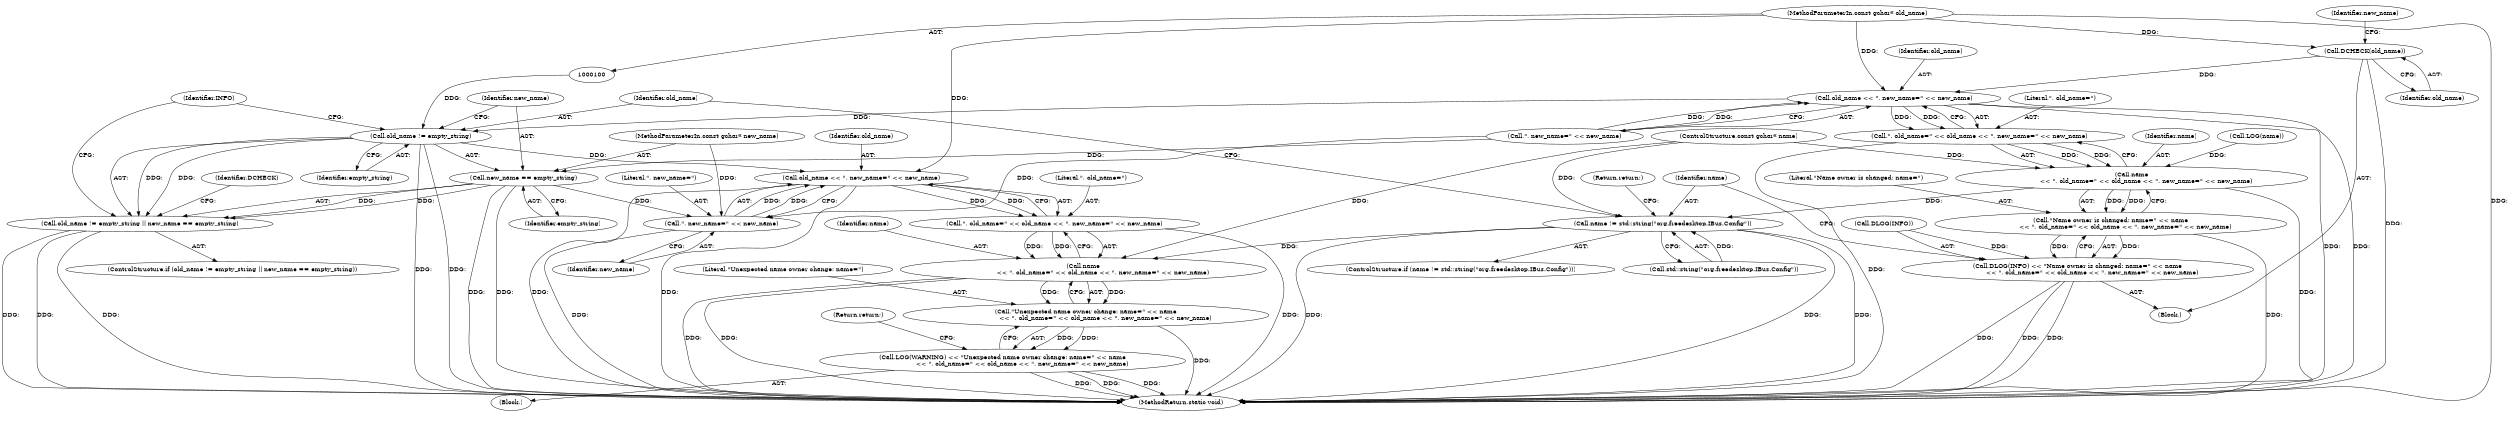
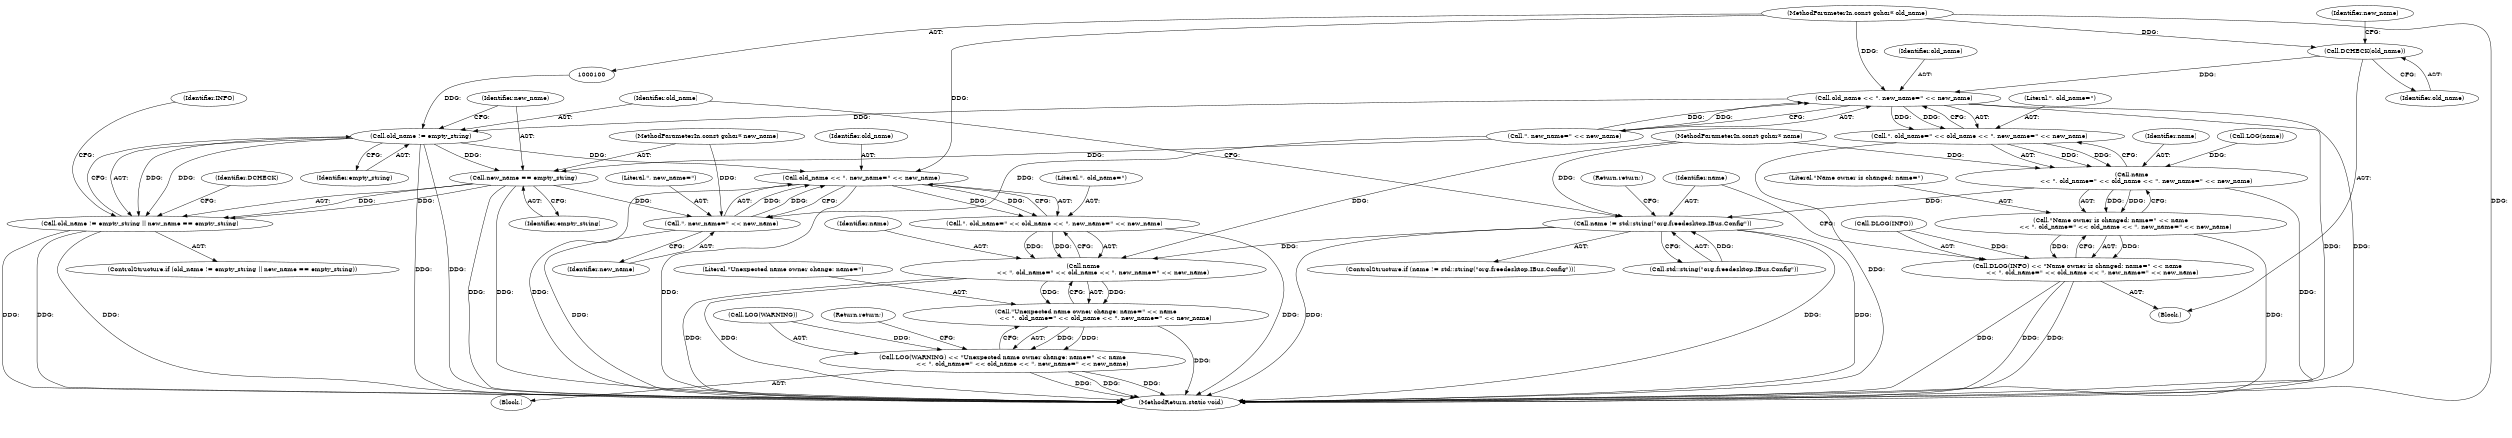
edge "(Identifier,INFO)" -> "(Call,old_name != empty_string)": now "(Call,old_name != empty_string || new_name == empty_string)" -> "(Call,old_name != empty_string)"
node "(ControlStructure,const gchar* name)": label "(ControlStructure,const gchar* name)" -> "(MethodParameterIn,const gchar* name)"
edge "(Call,old_name != empty_string)" -> "(Call,new_name == empty_string)": label "AST: " -> "DDG: "
node "(Call,LOG(WARNING))": added
edge "(Call,DCHECK(old_name))" -> "(MethodReturn,static void)": removed, label "DDG:"
